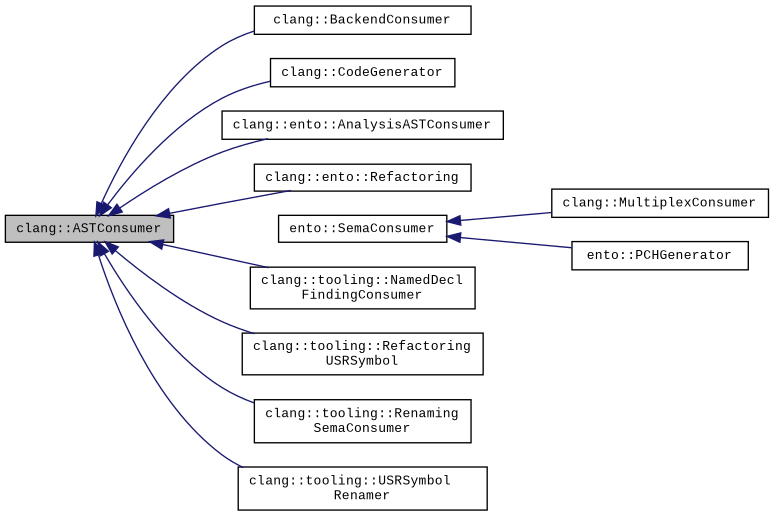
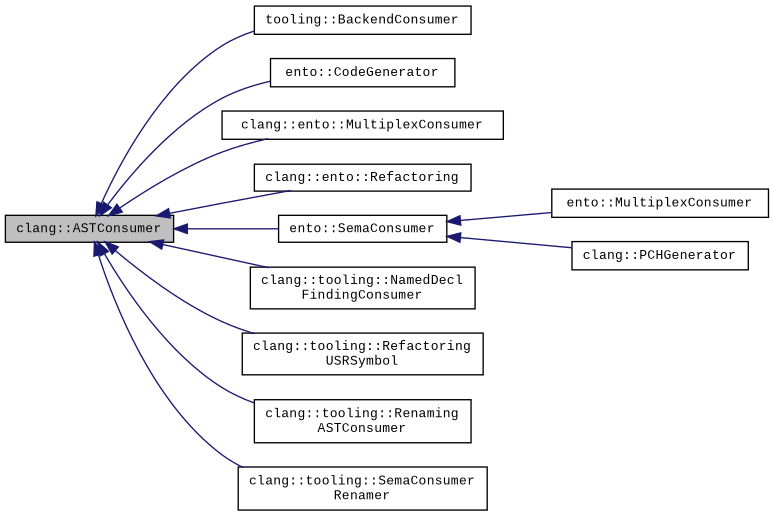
node "clang::BackendConsumer": label "clang::BackendConsumer" -> "tooling::BackendConsumer"
node "clang::CodeGenerator": label "clang::CodeGenerator" -> "ento::CodeGenerator"
node "clang::ento::AnalysisASTConsumer": label "clang::ento::AnalysisASTConsumer" -> "clang::ento::MultiplexConsumer"
node "clang::MultiplexConsumer": label "clang::MultiplexConsumer" -> "ento::MultiplexConsumer"
edge "ento::SemaConsumer" -> "clang::ASTConsumer": added
node "ento::PCHGenerator": label "ento::PCHGenerator" -> "clang::PCHGenerator"
node "clang::tooling::Renaming SemaConsumer": label "clang::tooling::Renaming SemaConsumer" -> "clang::tooling::Renaming ASTConsumer"
node "clang::tooling::USRSymbol Renamer": label "clang::tooling::USRSymbol Renamer" -> "clang::tooling::SemaConsumer Renamer"
